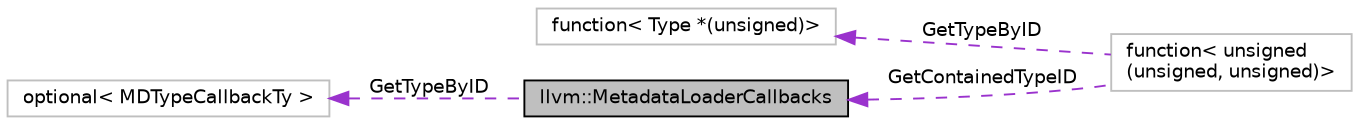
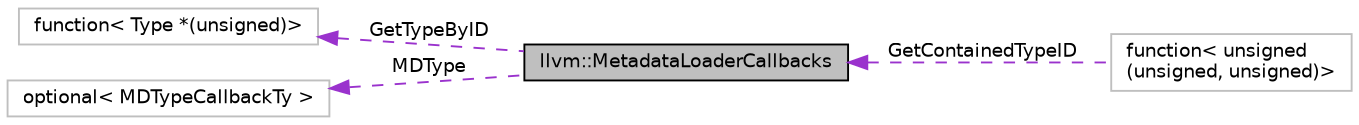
edge "function< unsigned (unsigned, unsigned)>" -> "function< Type *(unsigned)>": now "llvm::MetadataLoaderCallbacks" -> "function< Type *(unsigned)>"
edge "llvm::MetadataLoaderCallbacks" -> "optional< MDTypeCallbackTy >": label " GetTypeByID" -> " MDType"
